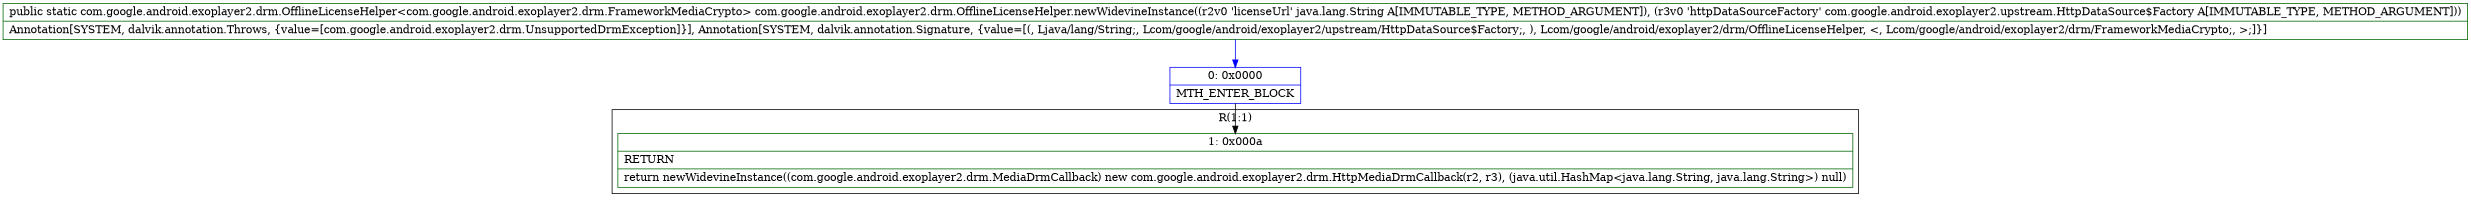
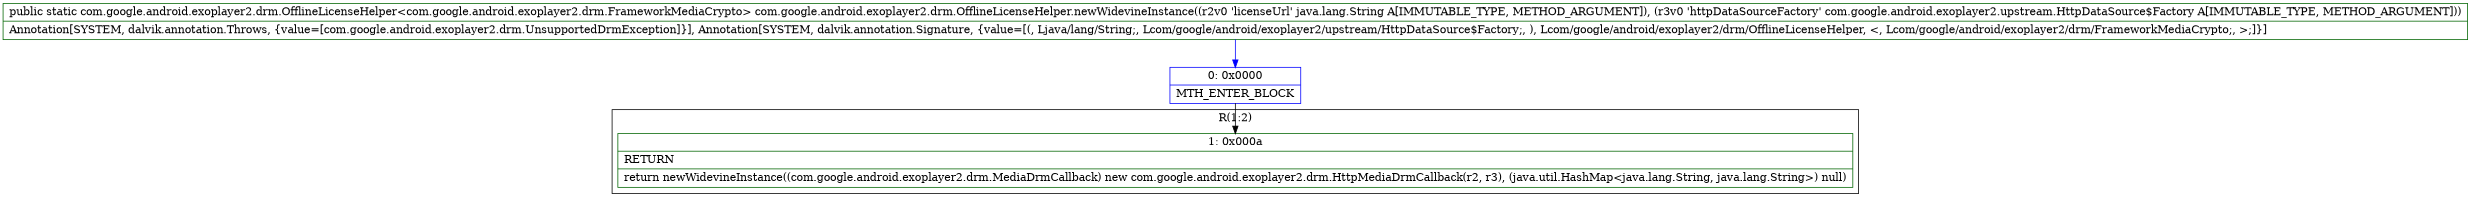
cluster "R(1:1)": label "R(1:1)" -> "R(1:2)"
